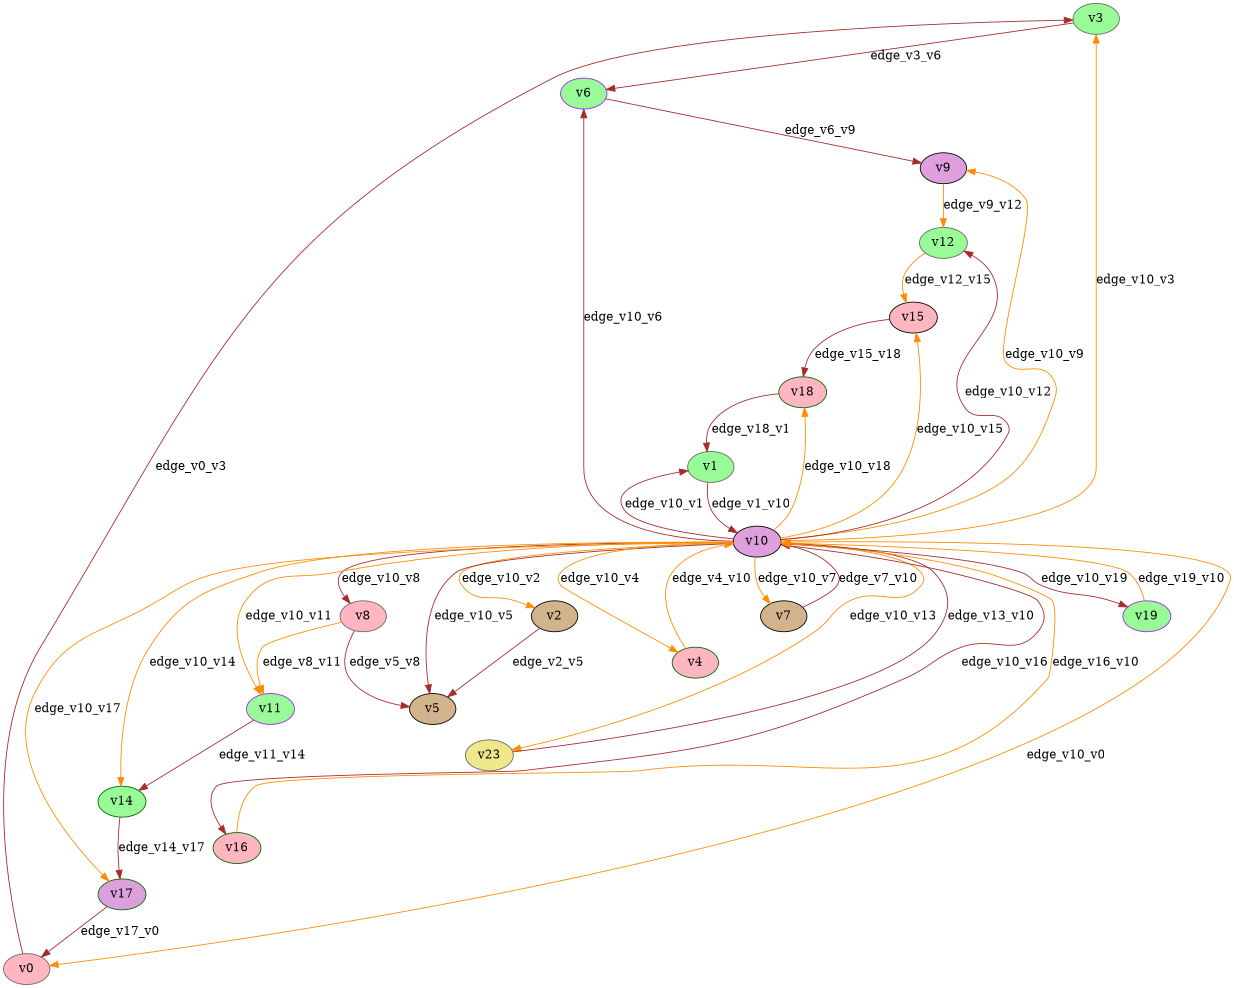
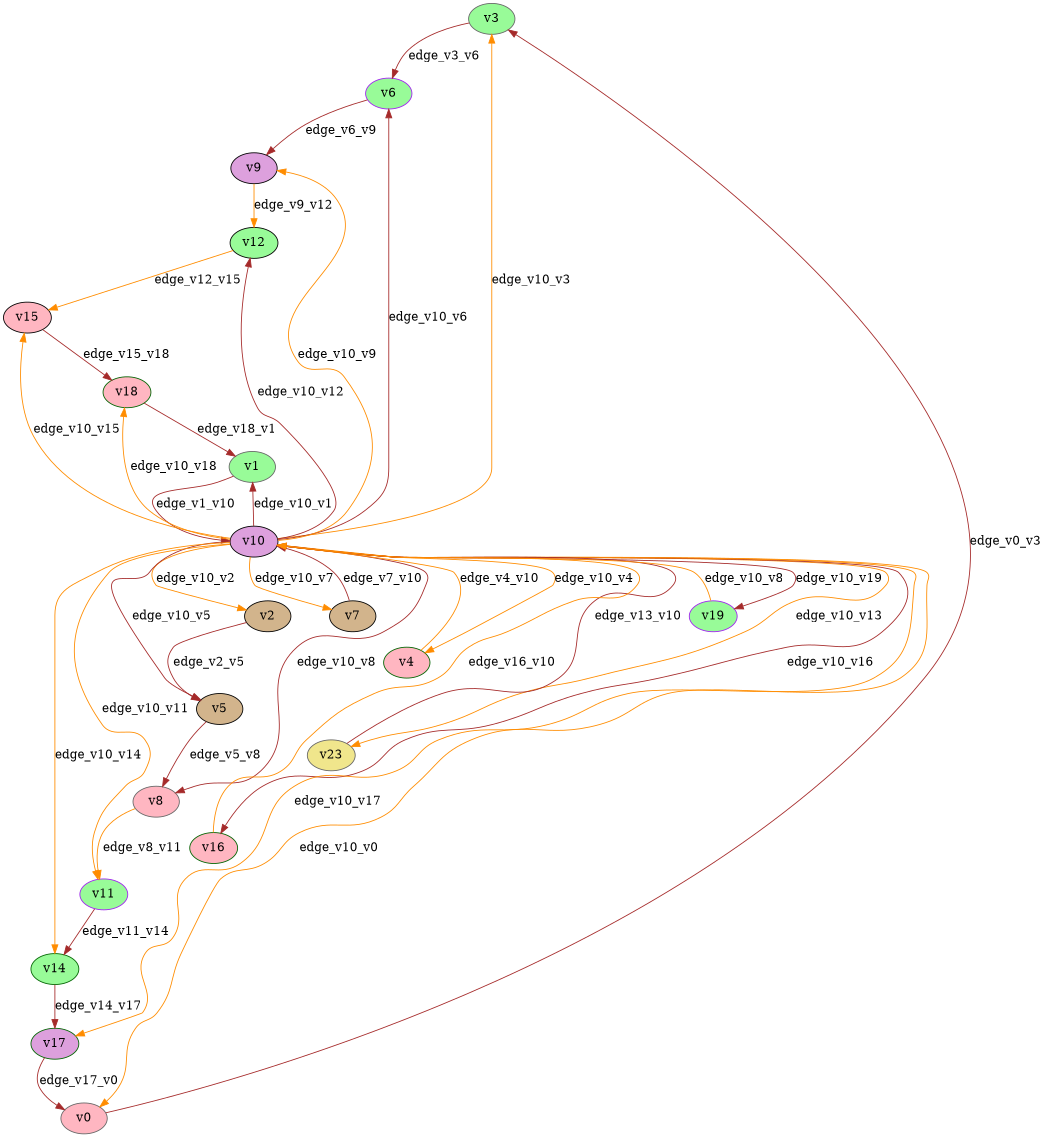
node "v12": color gray40 -> black
edge "v19" -> "v10": label "edge_v19_v10" -> "edge_v10_v8"
edge "v8" -> "v5": reversed
